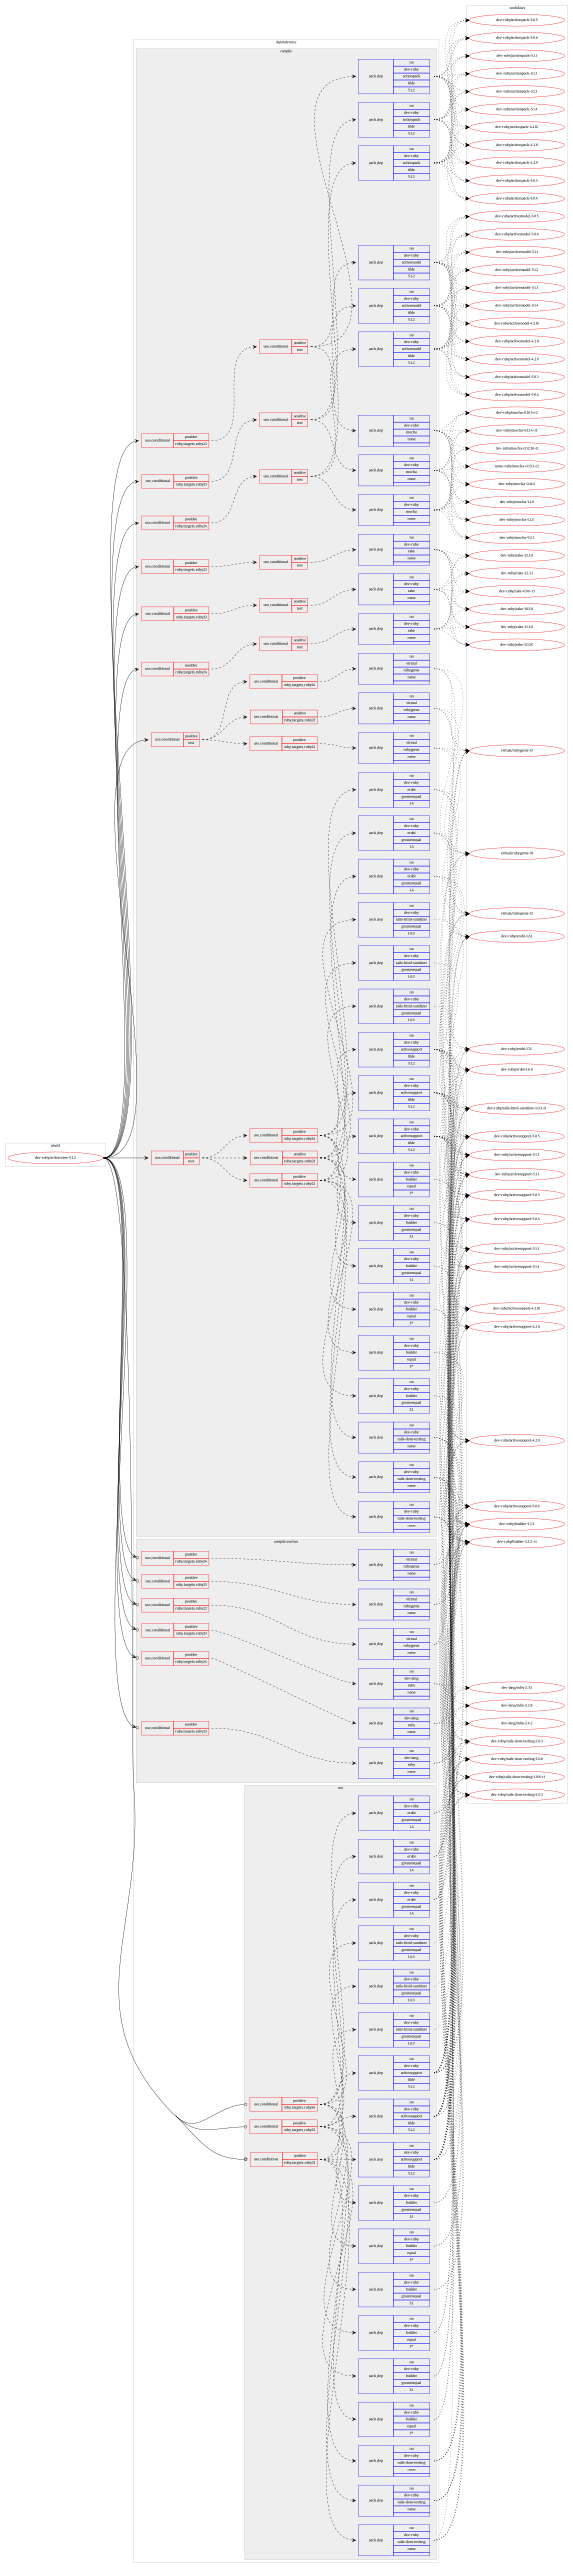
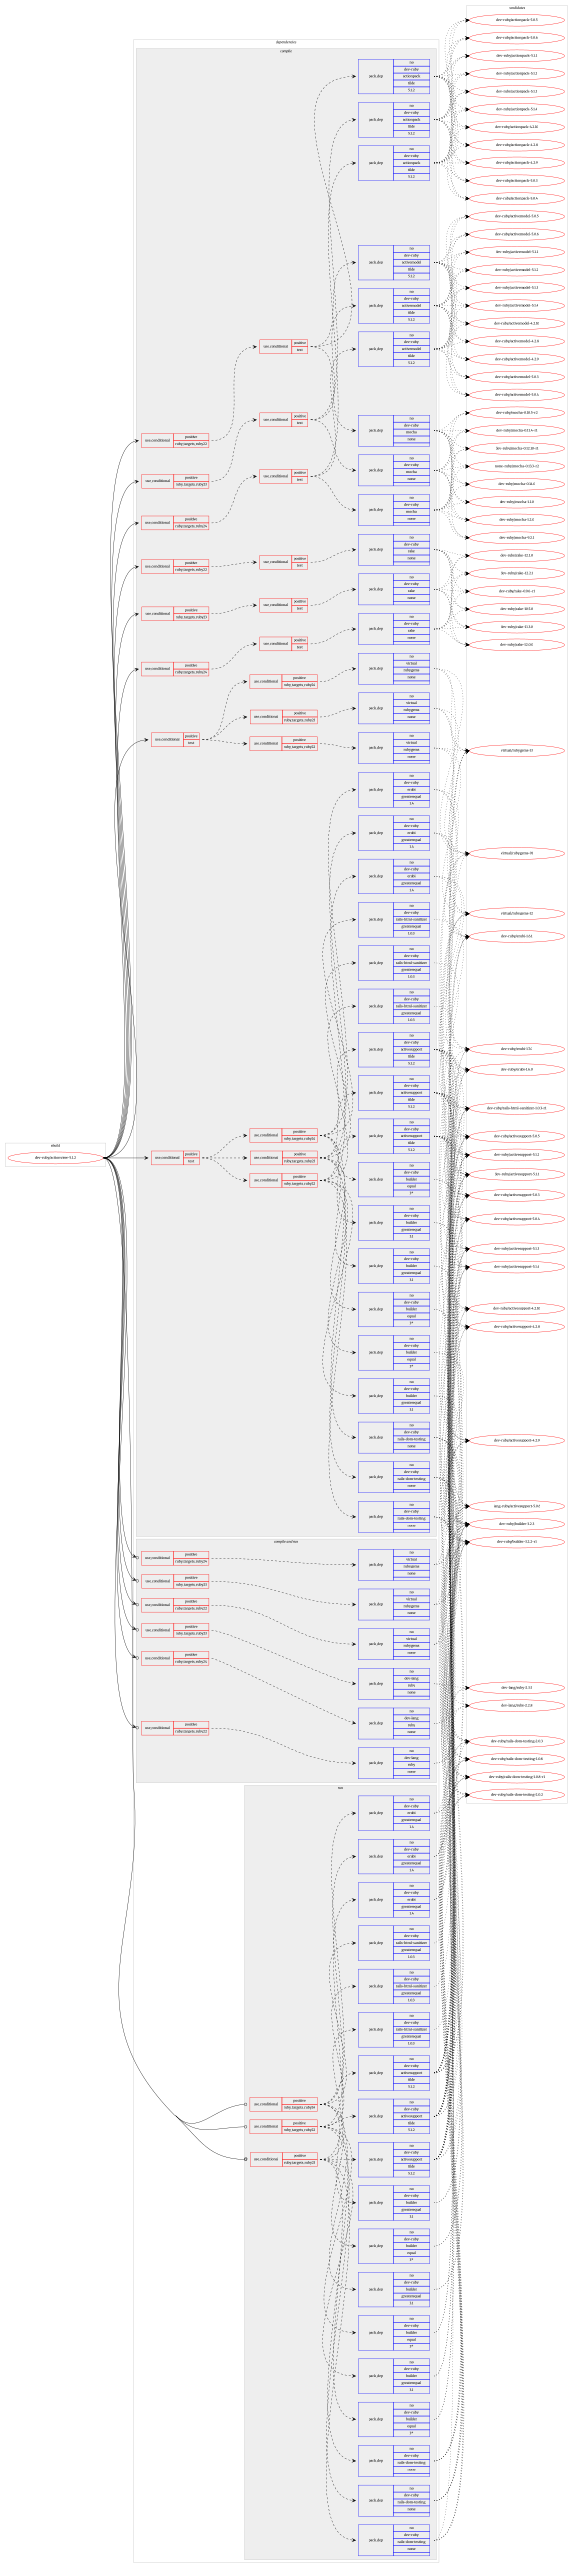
node "dev-ruby/activesupport-5.0.6": label "dev-ruby/activesupport-5.0.6" -> "lang-ruby/activesupport-5.0.6"
node "dev-lang/ruby-2.4.2": removed
